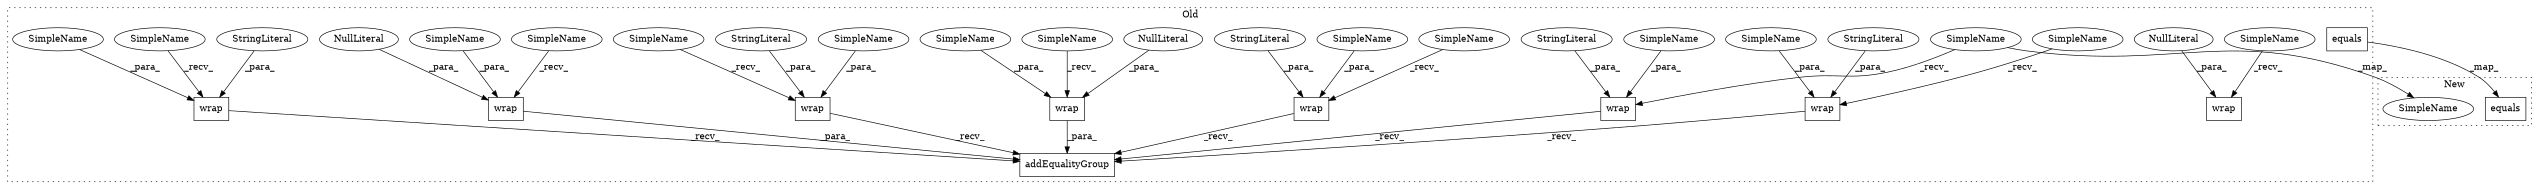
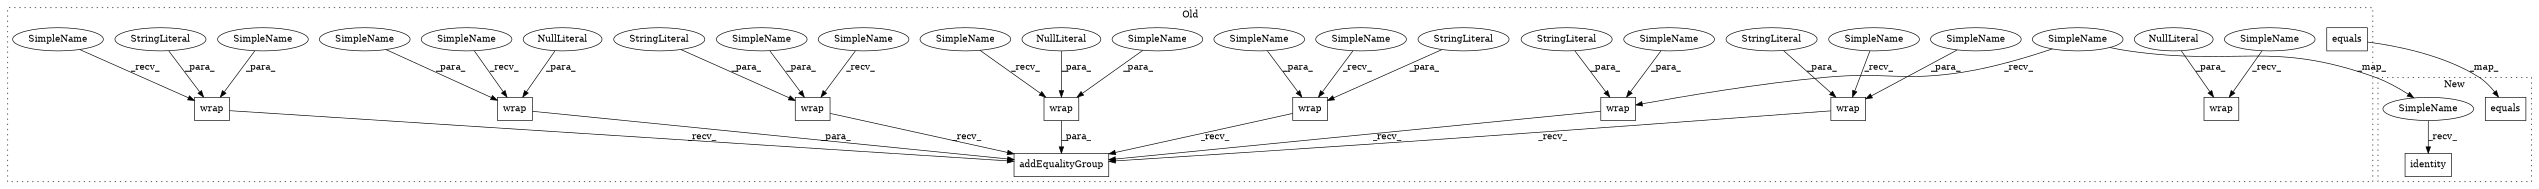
node "identity": added
